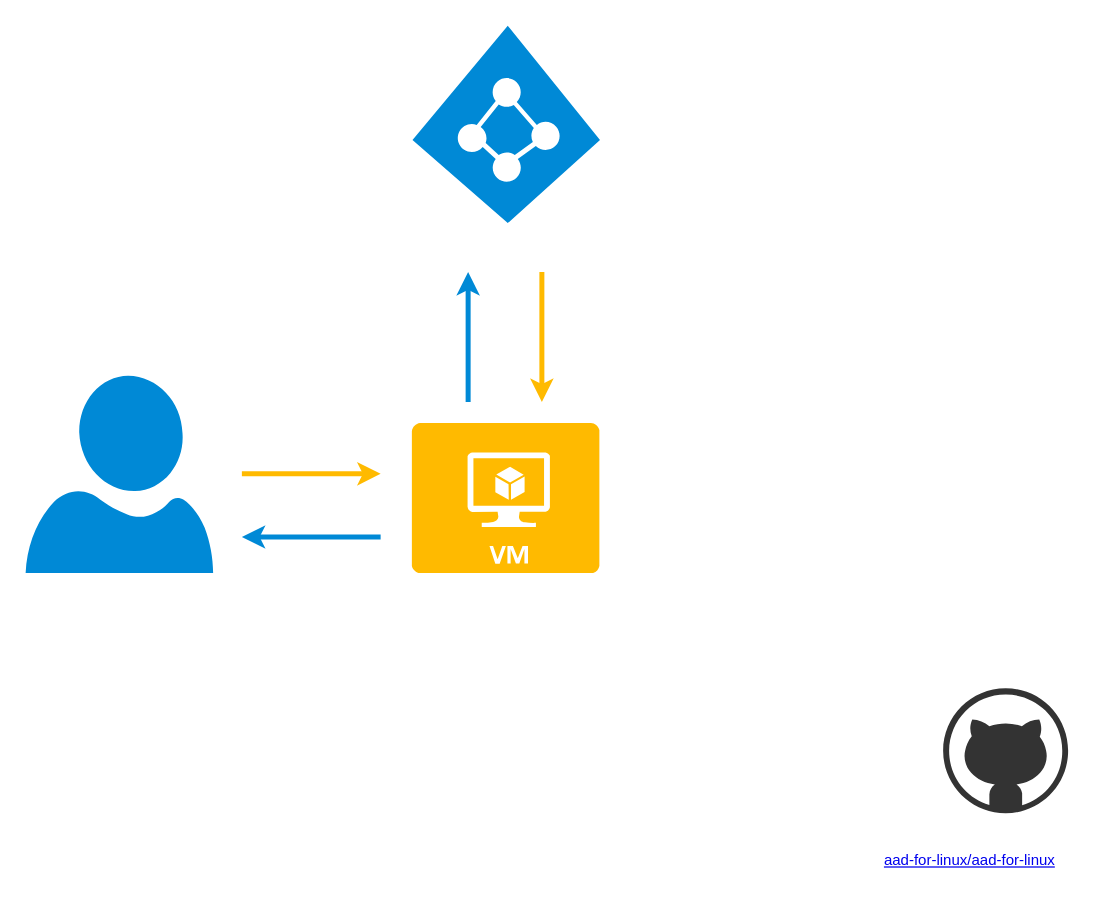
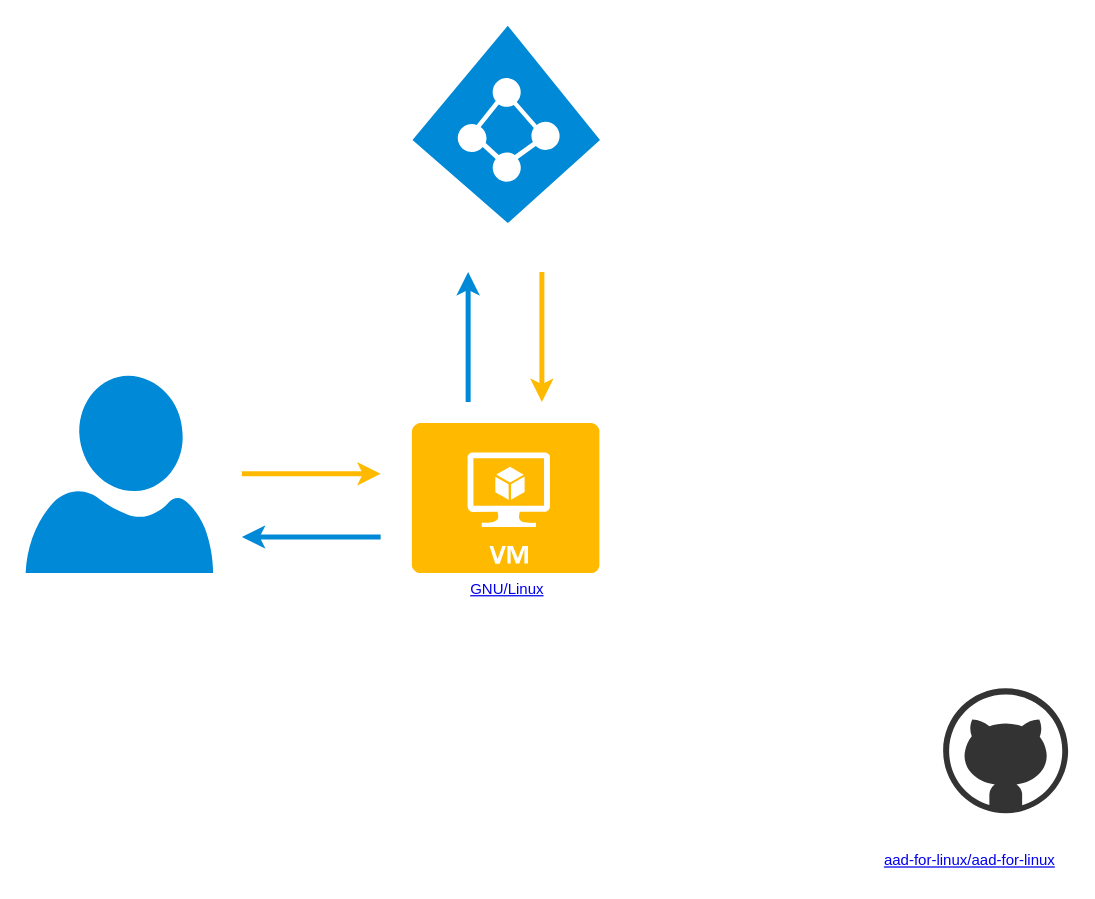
node "GNU/Linux": added
